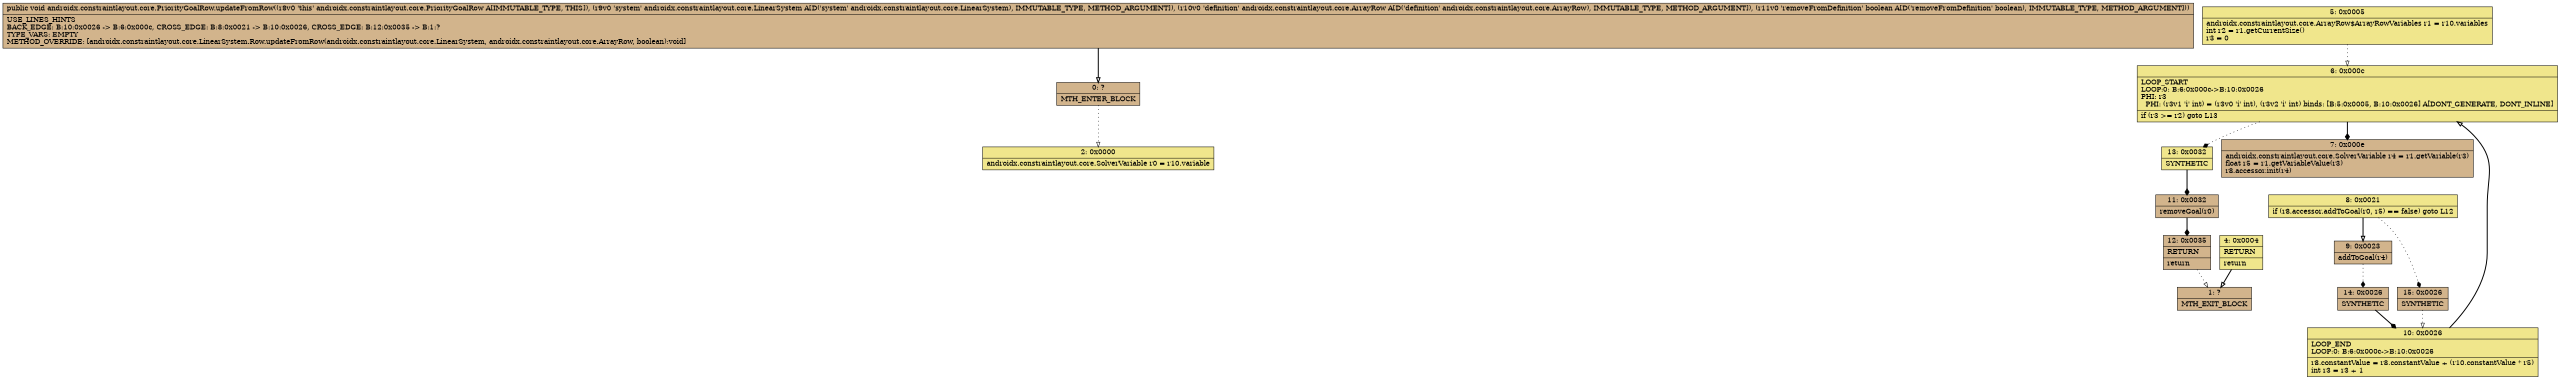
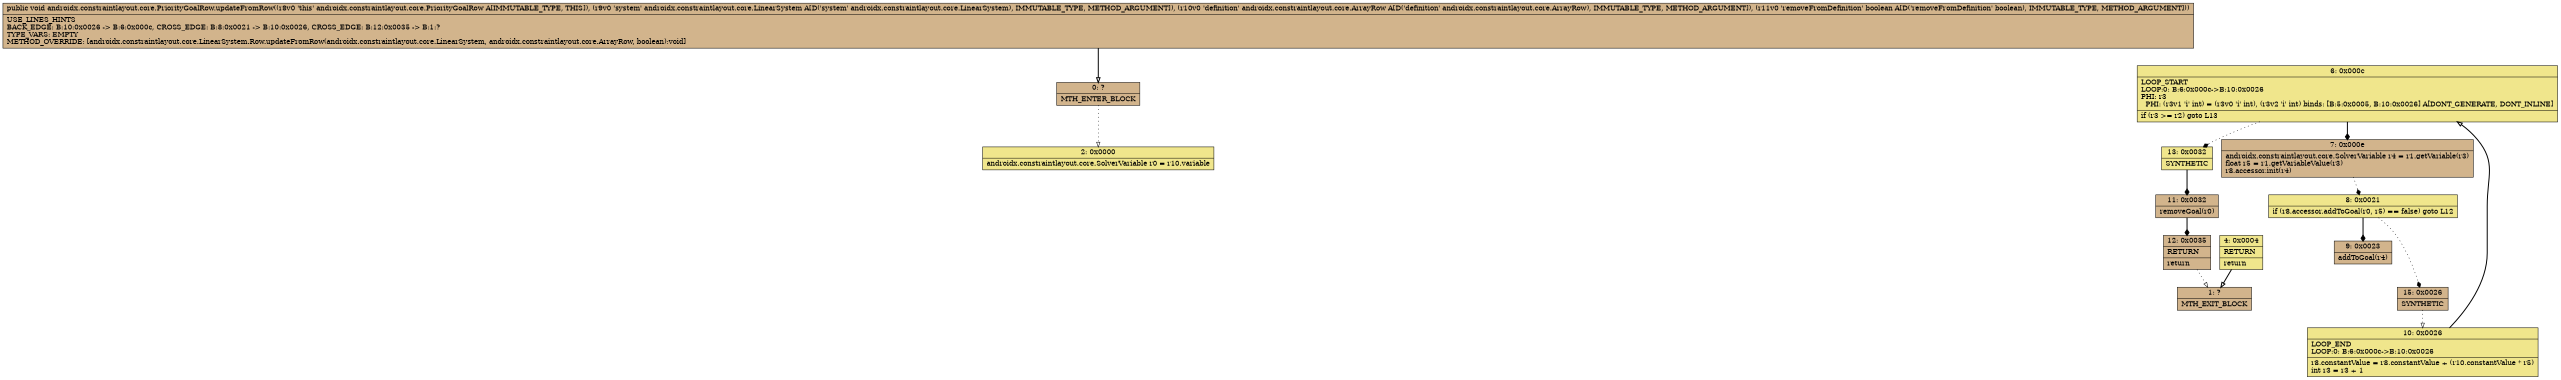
node "5: 0x0005": removed
edge "7: 0x000e" -> "8: 0x0021": added
edge "8: 0x0021" -> "9: 0x0023": arrowhead onormal -> diamond
node "14: 0x0026": removed
